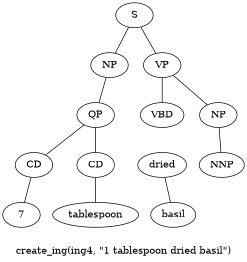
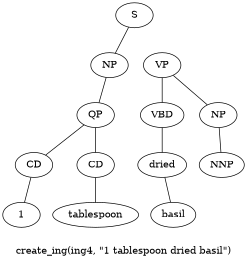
edge "S" -- "VP": removed
edge "VBD" -- "dried": added
node "7": label "7" -> "1"
